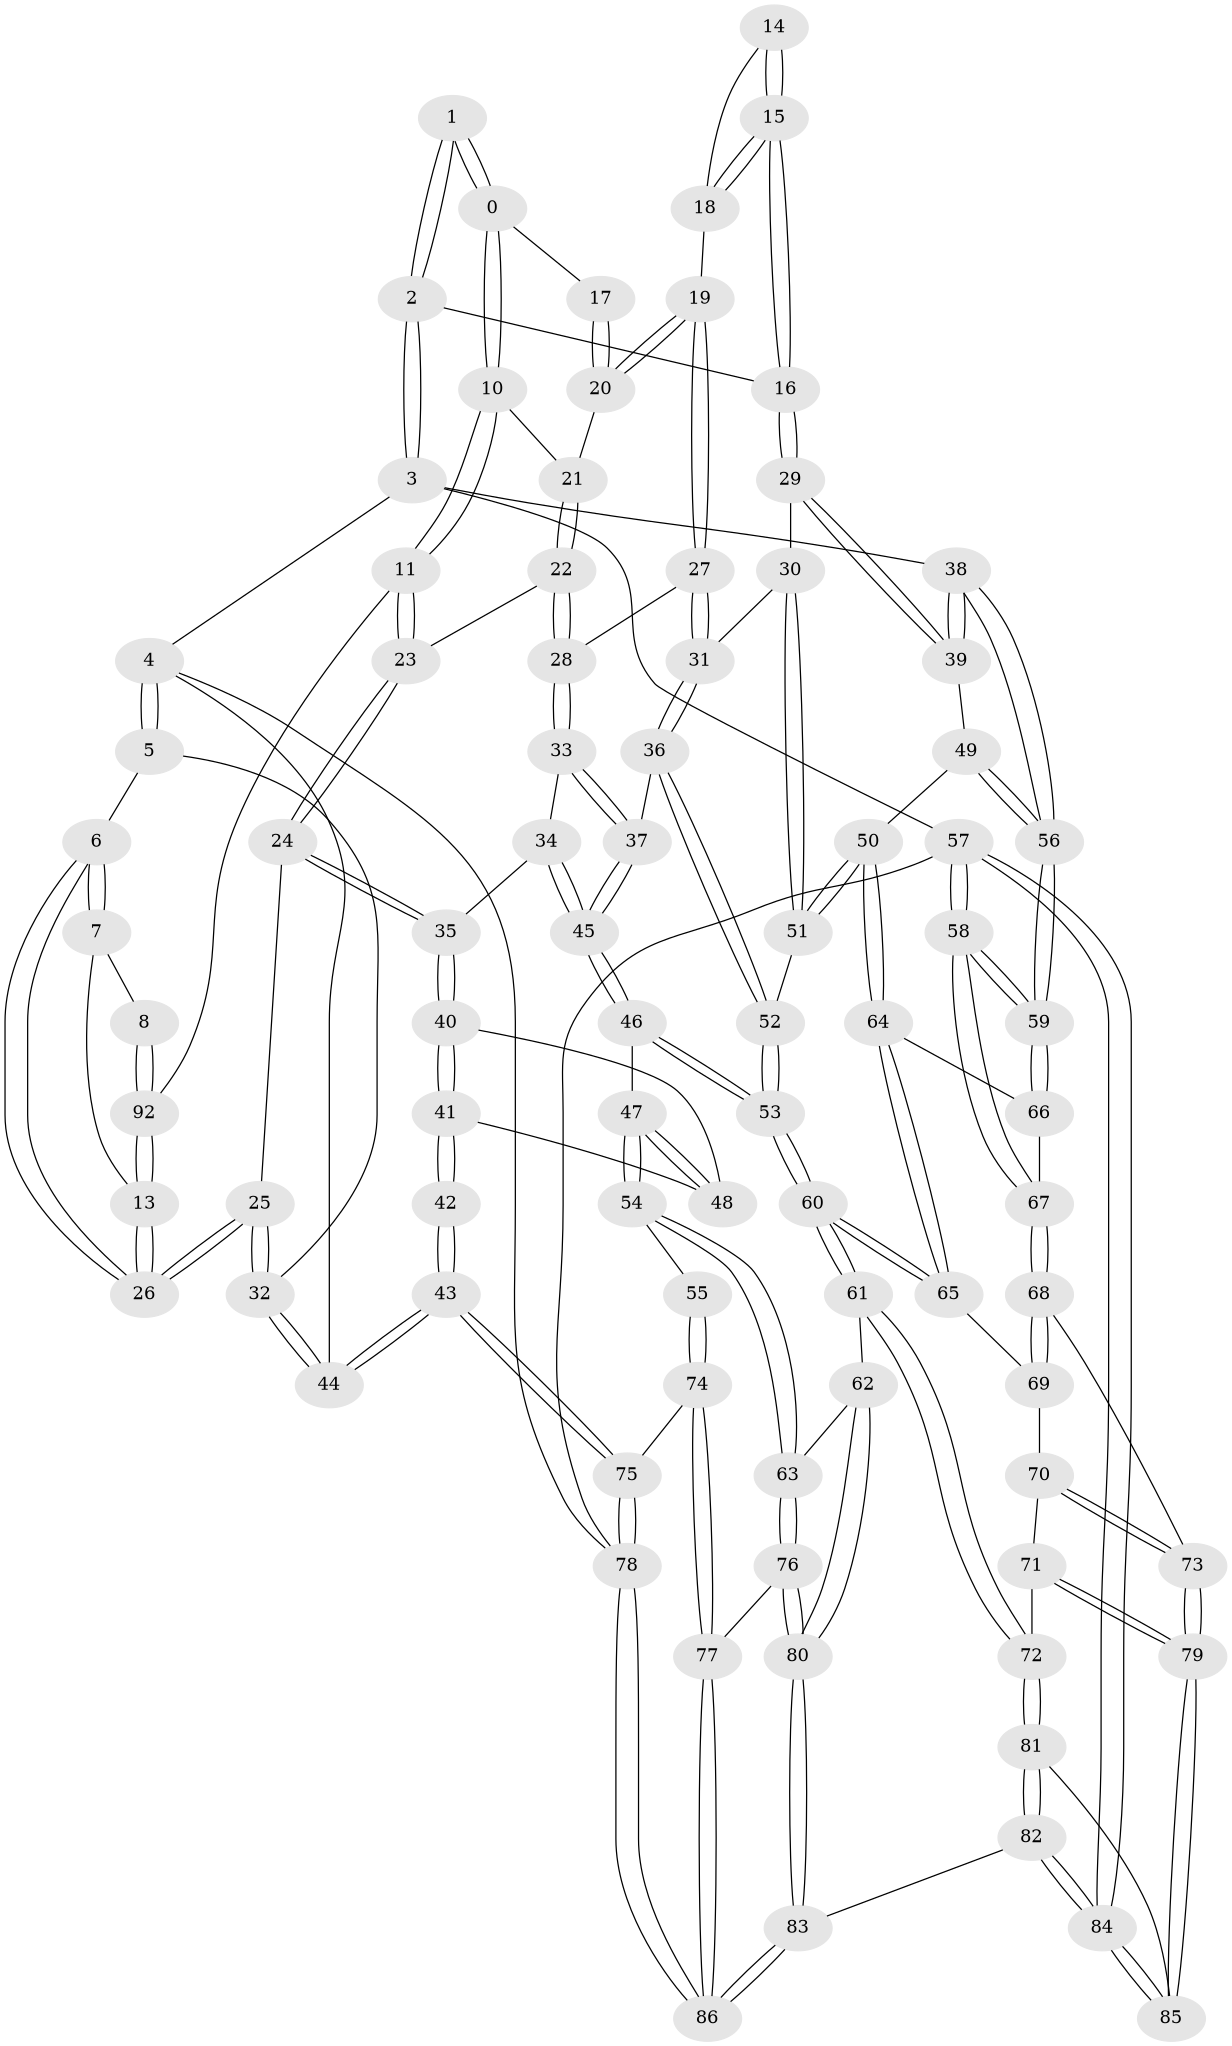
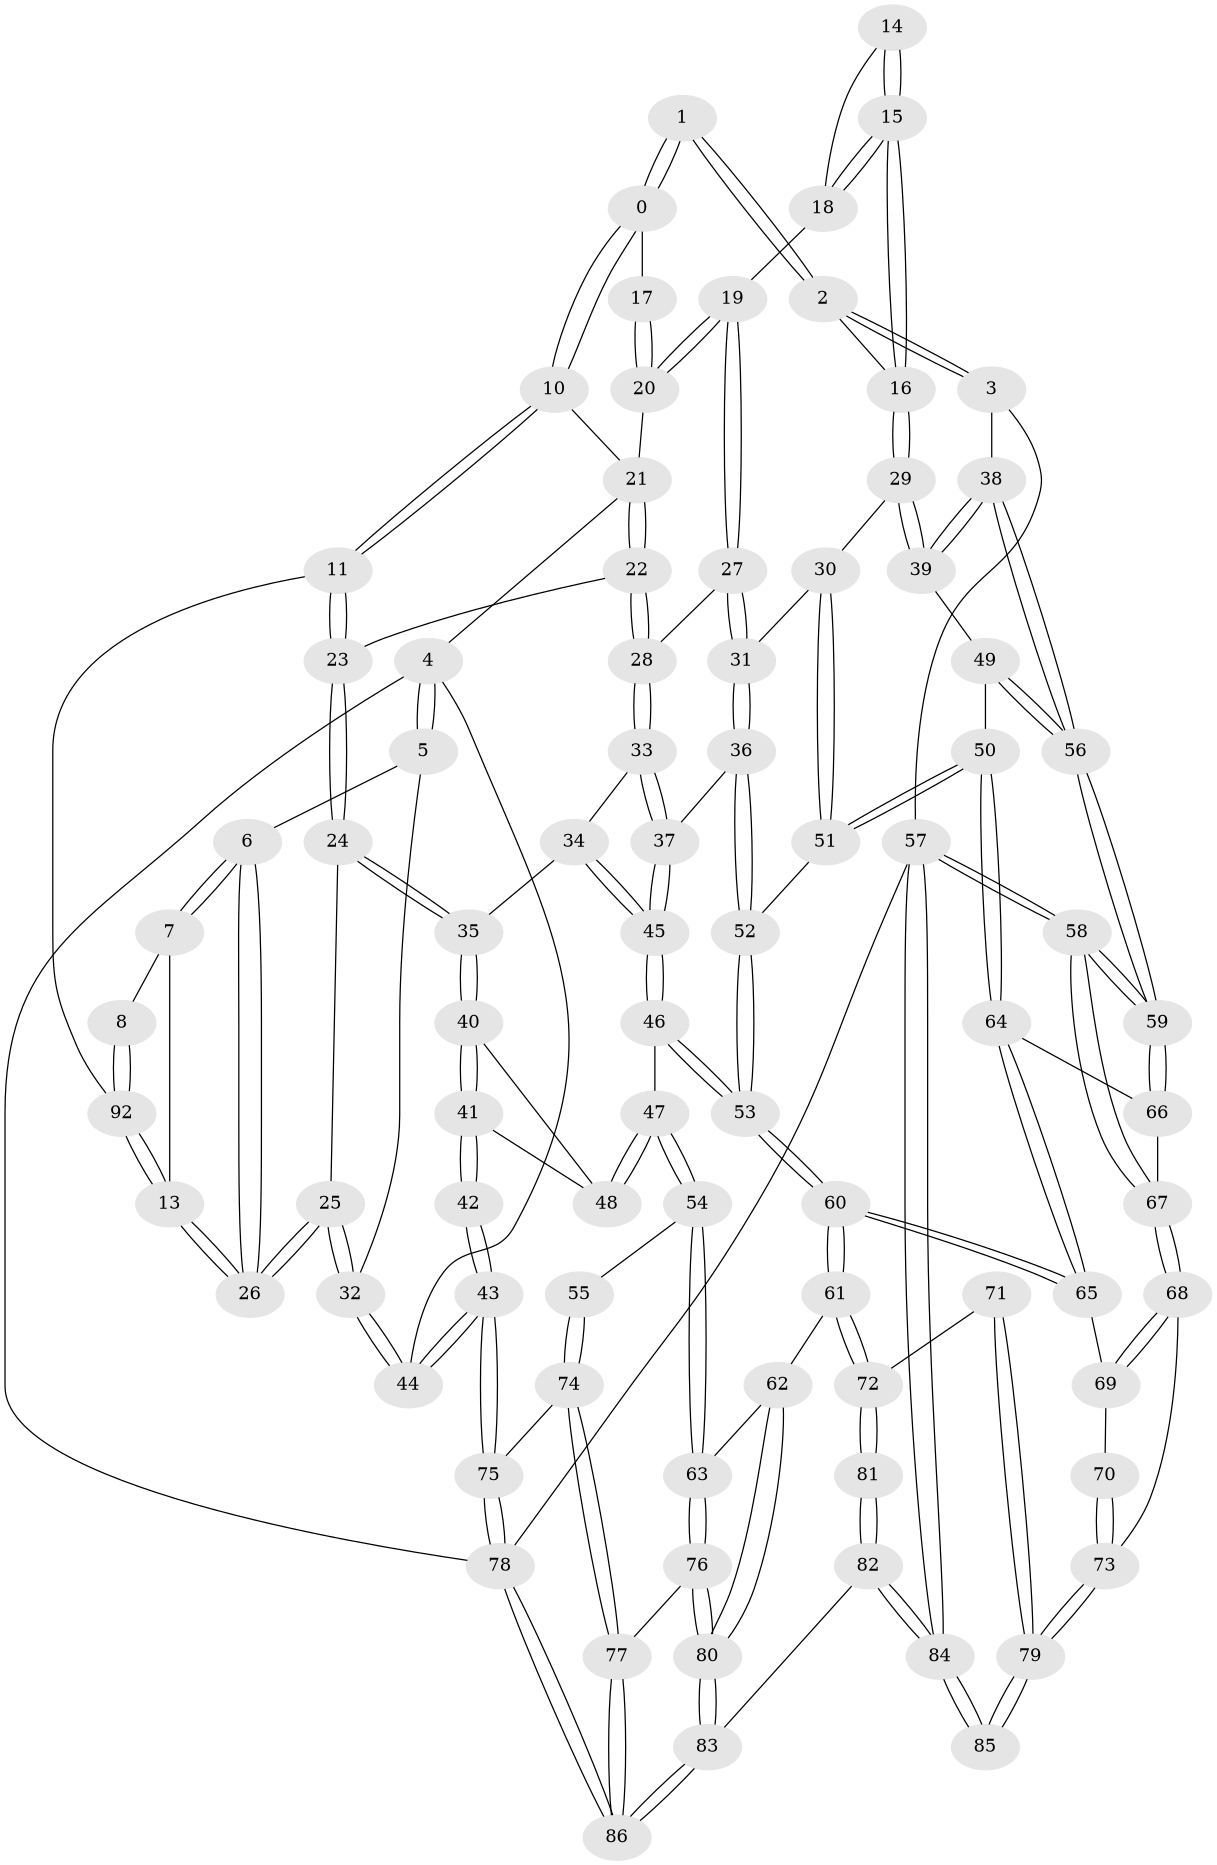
edge "3" -- "4": now "21" -- "4"
edge "70" -- "71": removed
edge "81" -- "85": removed
